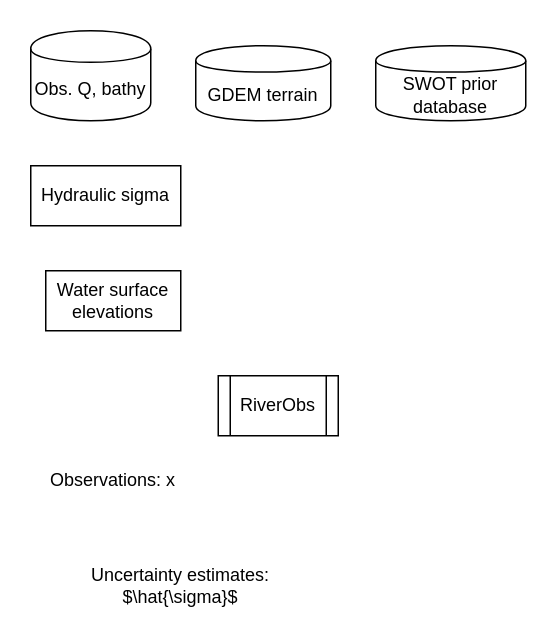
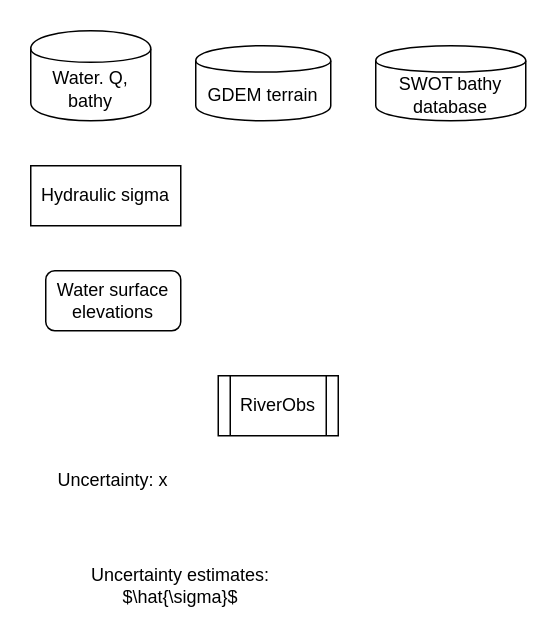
node "Obs. Q, bathy": label "Obs. Q, bathy" -> "Water. Q, bathy"
node "SWOT prior database": label "SWOT prior database" -> "SWOT bathy database"
node "Water surface elevations": shape rectangle -> rounded rectangle
node "Observations: x": label "Observations: x" -> "Uncertainty: x"
